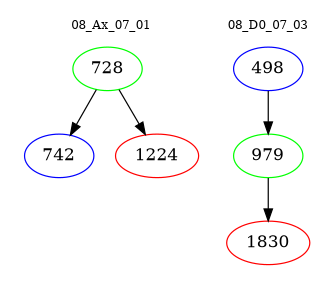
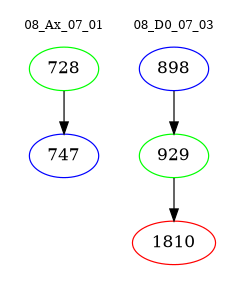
node "498": label "498" -> "898"
node "742": label "742" -> "747"
node "1224": removed
node "979": label "979" -> "929"
node "1830": label "1830" -> "1810"
